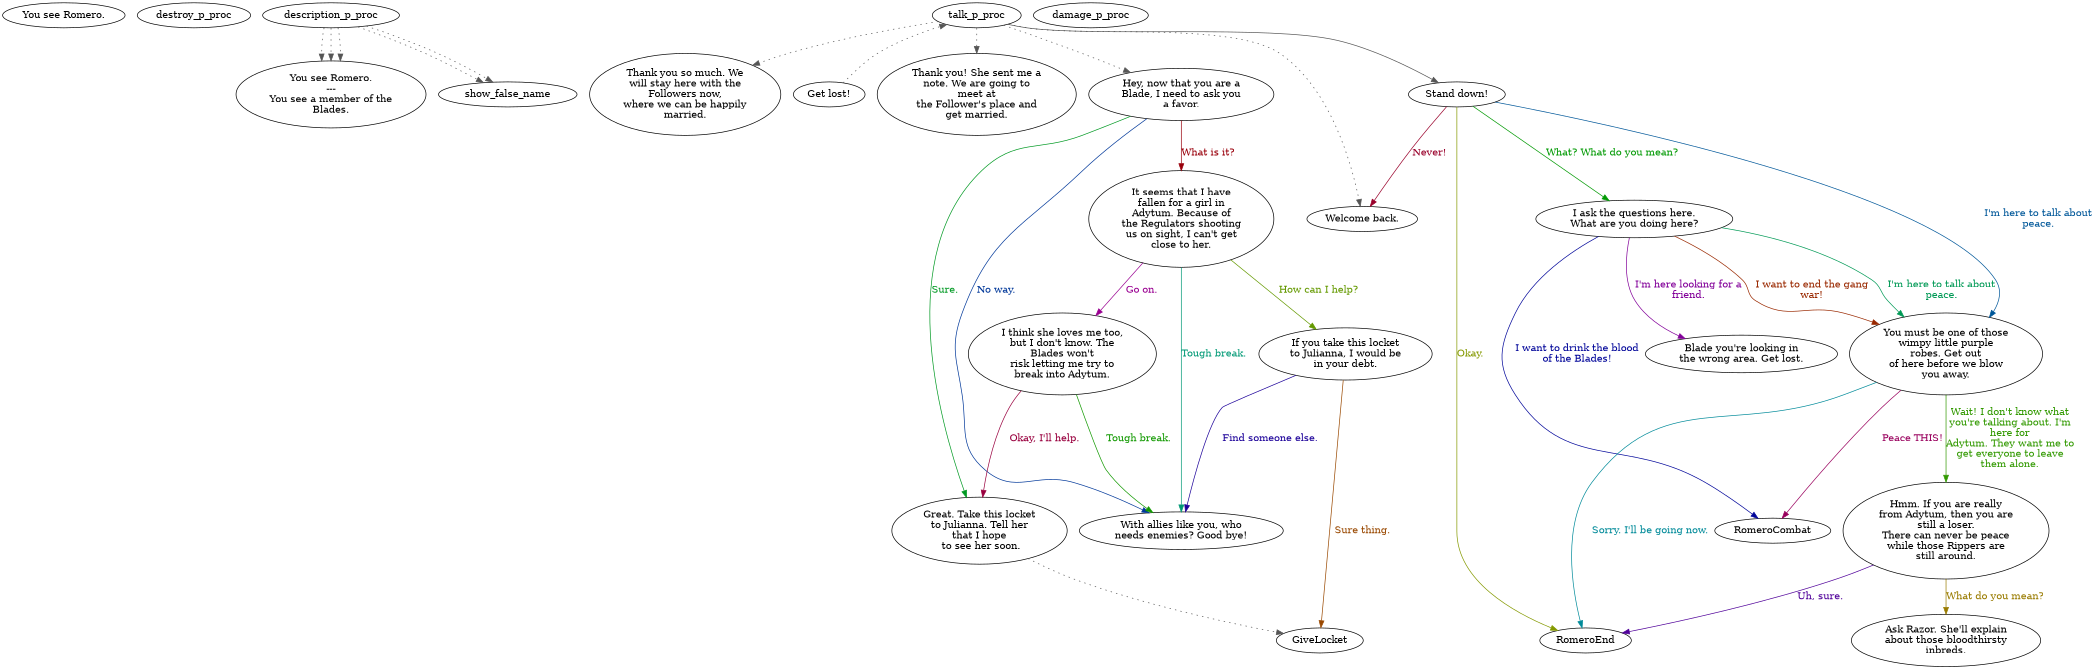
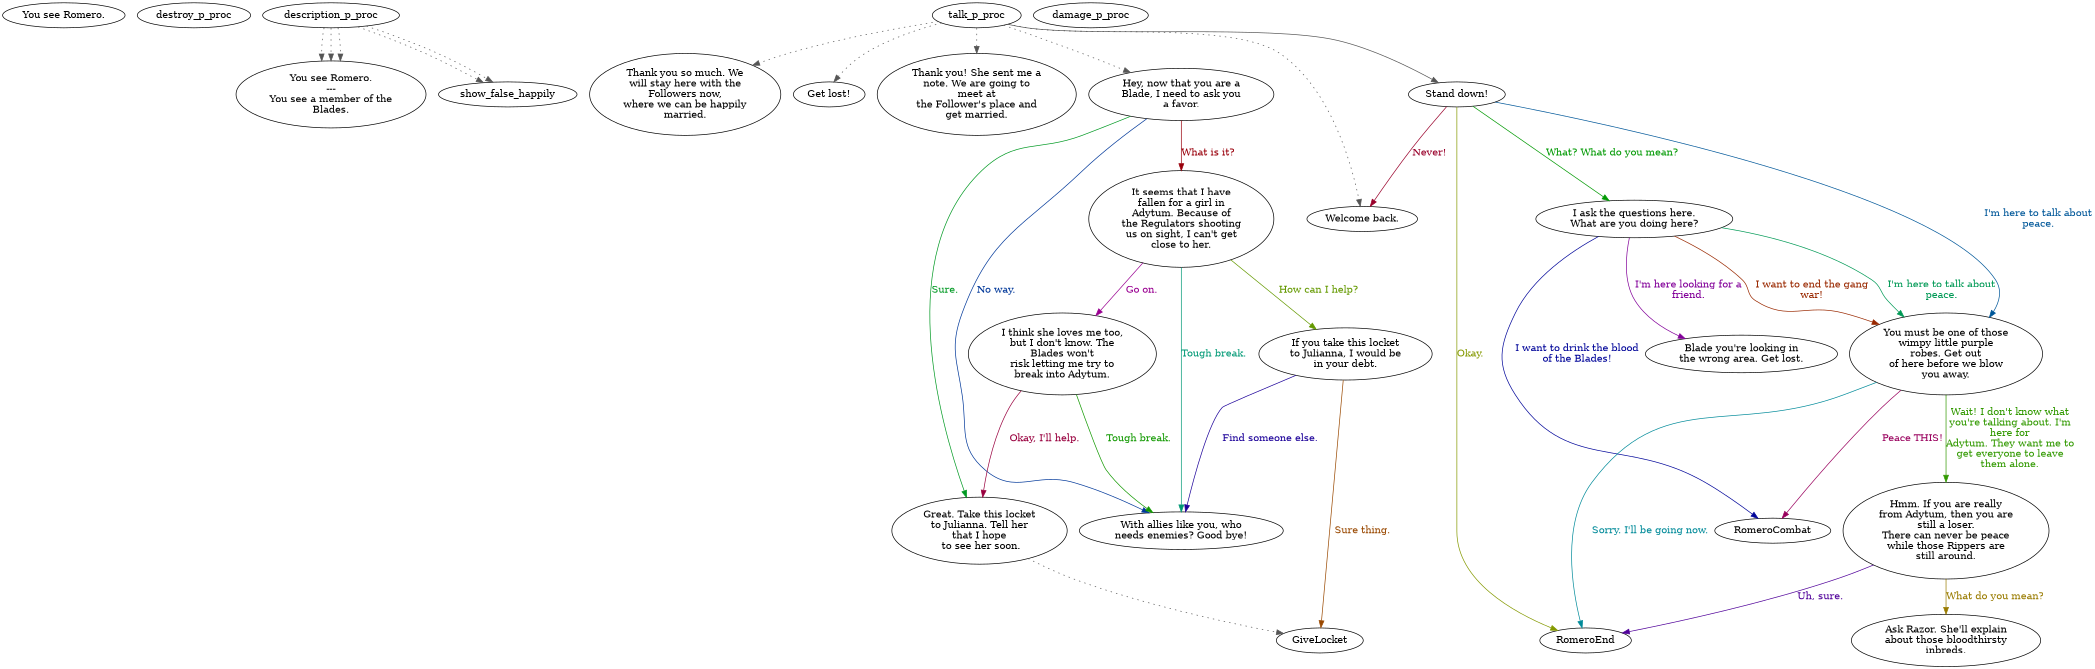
edge "Get lost!" -> "talk_p_proc": reversed
node "show_false_name": label "show_false_name" -> "show_false_happily"
